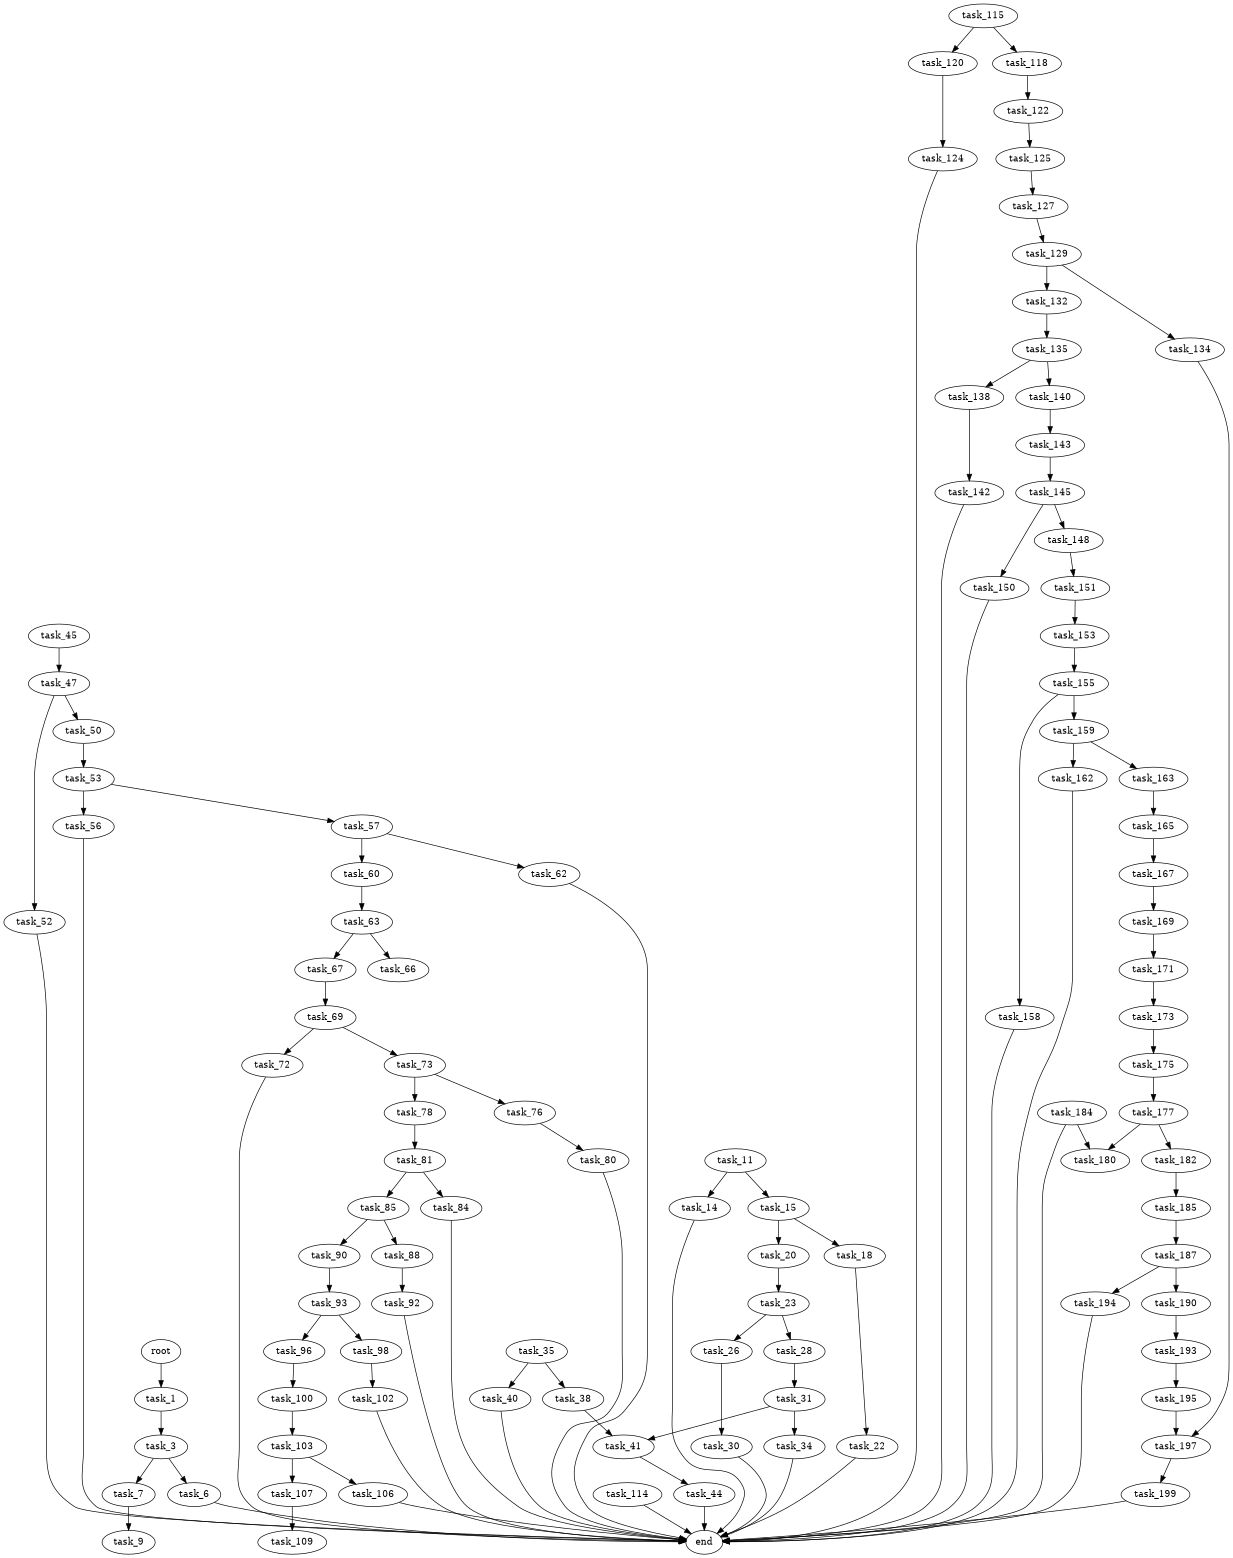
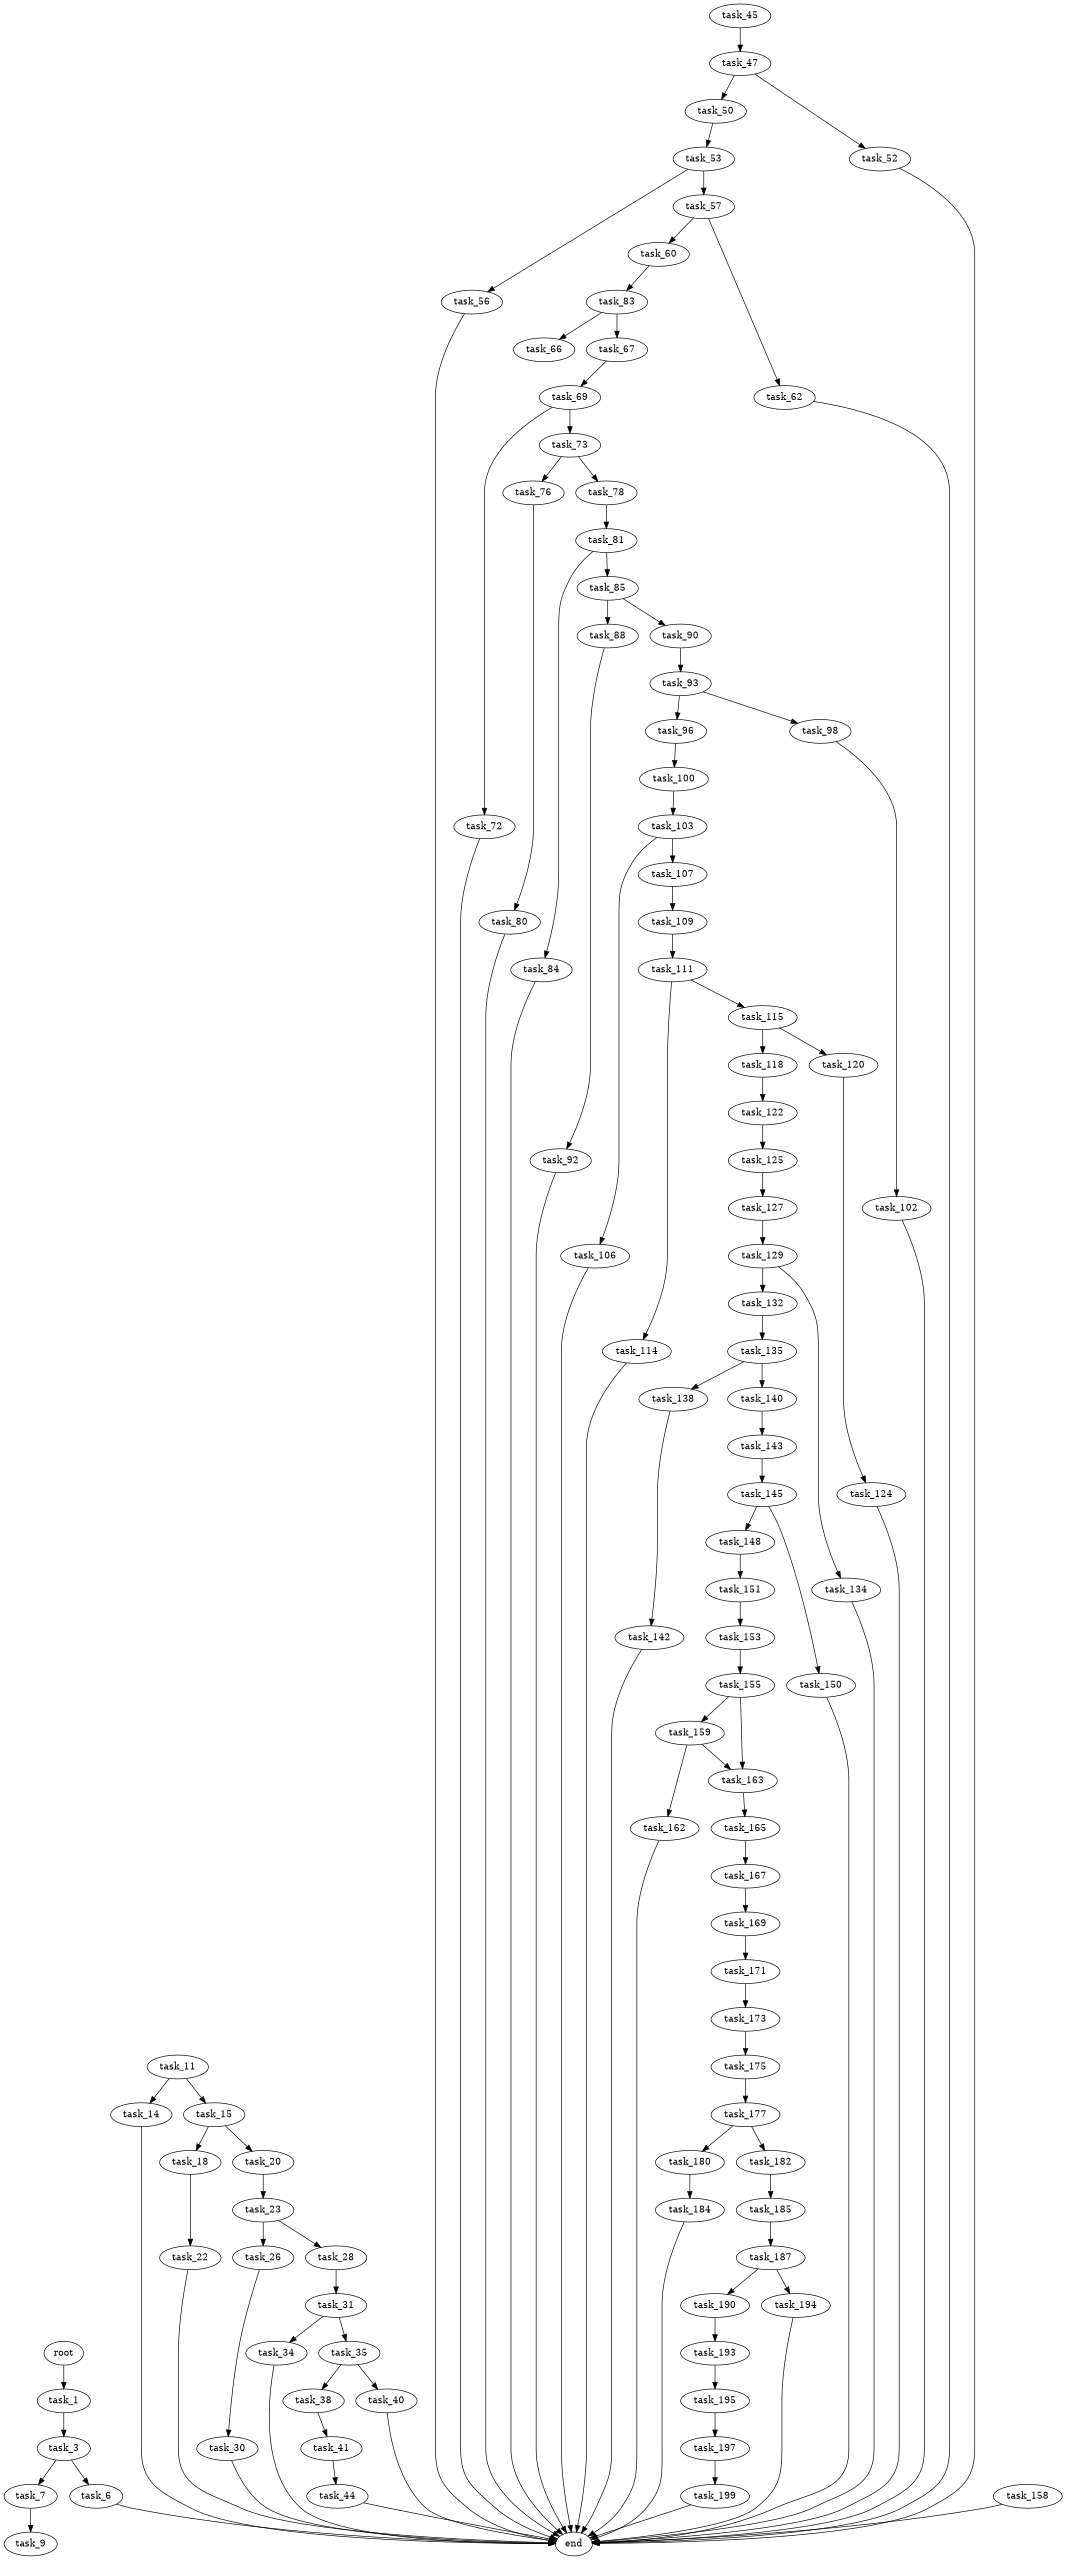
edge "task_155" -> "task_158": now "task_155" -> "task_163"
edge "task_134" -> "task_197": now "task_134" -> "end"
node "task_63": label "task_63" -> "task_83"
node "task_111": added
edge "task_184" -> "task_180": reversed
edge "task_31" -> "task_41": now "task_31" -> "task_35"
